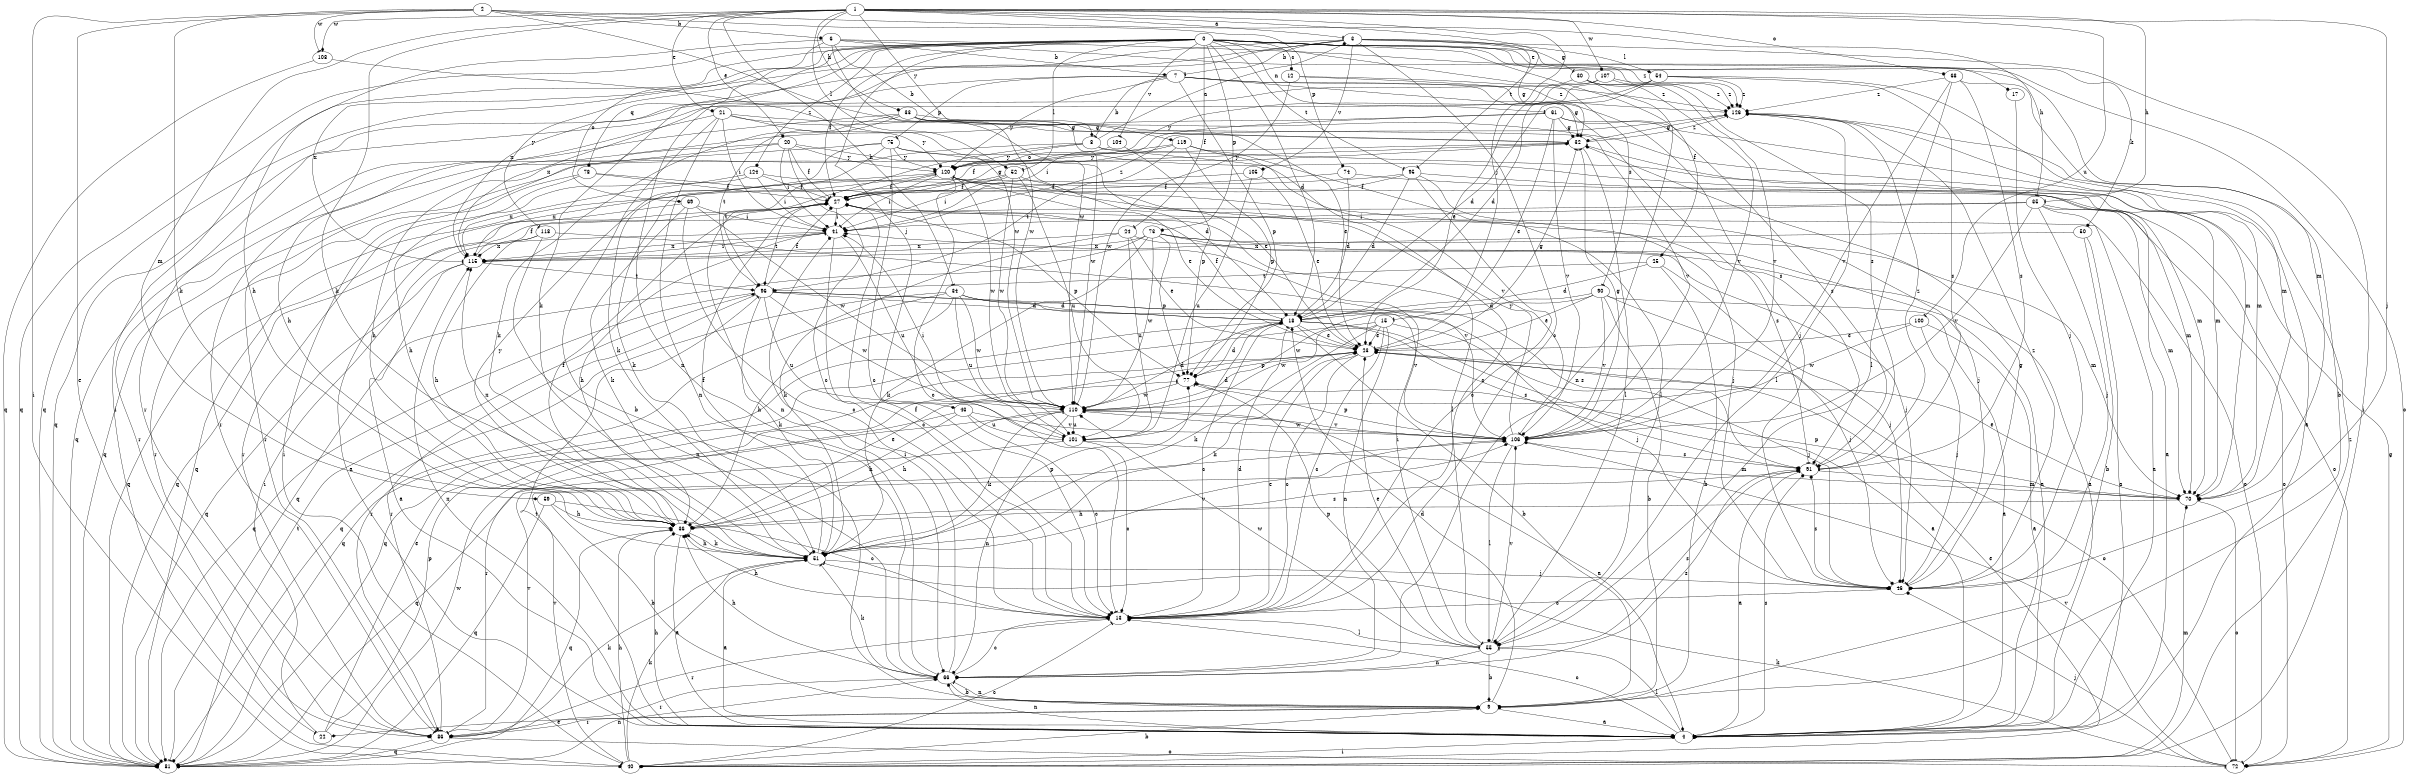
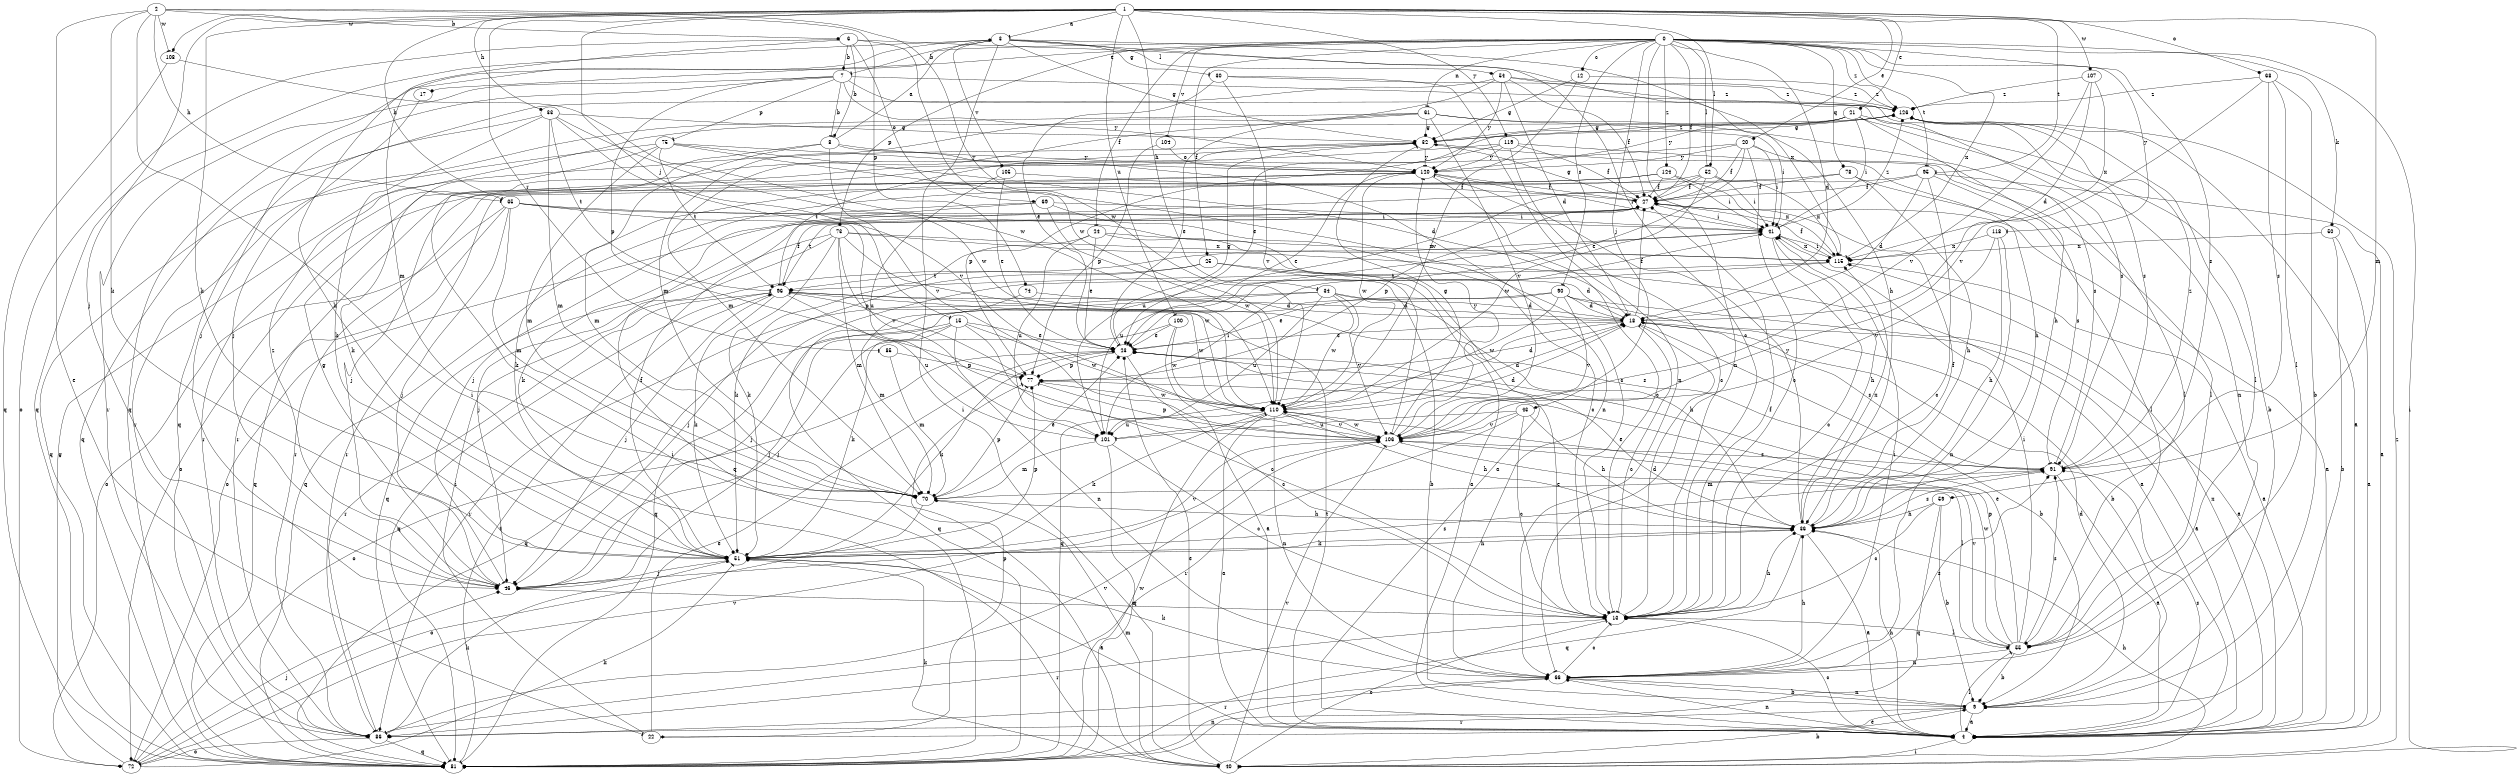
edge "75" -> "70": arrowhead diamond -> dot
edge "74" -> "27": now "54" -> "27"
node "85": added
